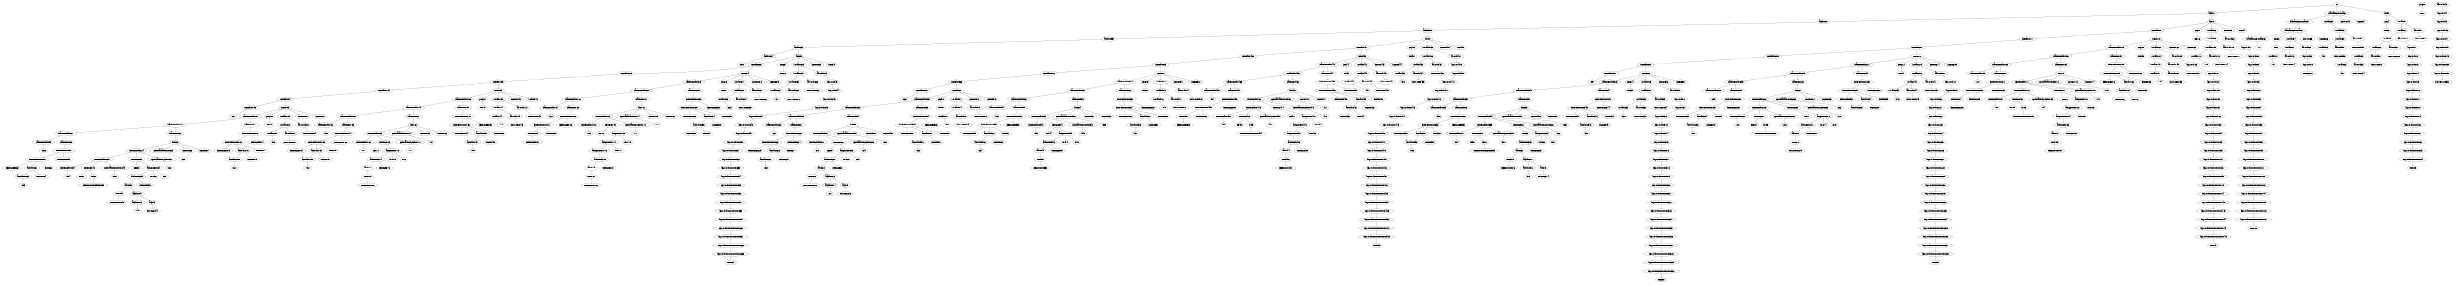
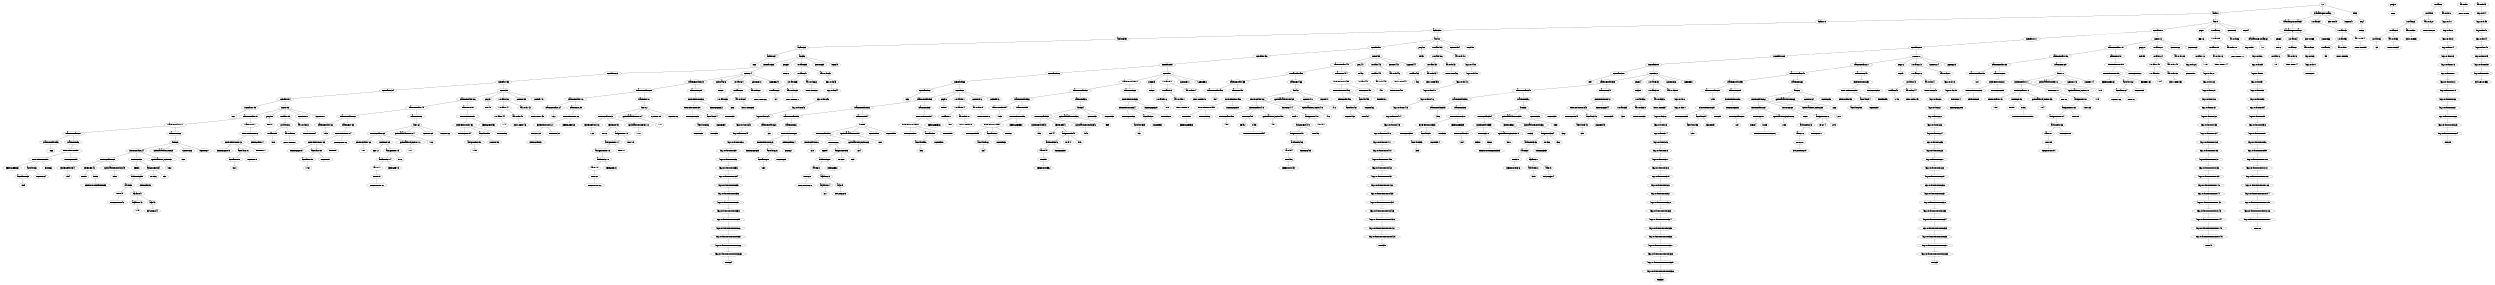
node "wordlist5": removed
node "ANYWORD150": label "ANYWORD150" -> "COLON150"
node "peq676": label "peq676" -> "optional676"
node "actorlist_757": label "actorlist_757" -> "assignment_757"
node "AM775": removed
